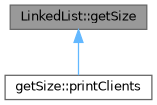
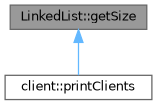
node "getSize::printClients": label "getSize::printClients" -> "client::printClients"
